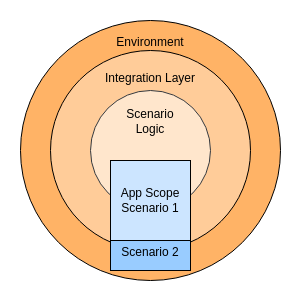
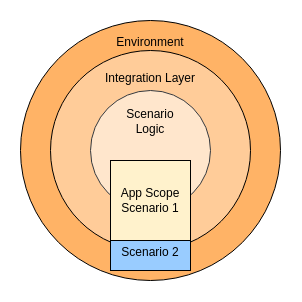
node "App Scope Scenario 1": fillcolor #cce5ff -> #fff2cc
